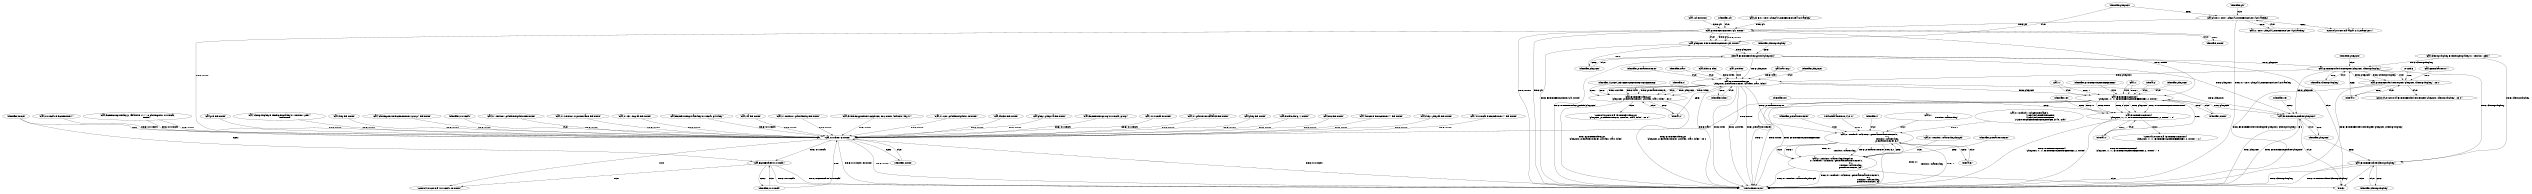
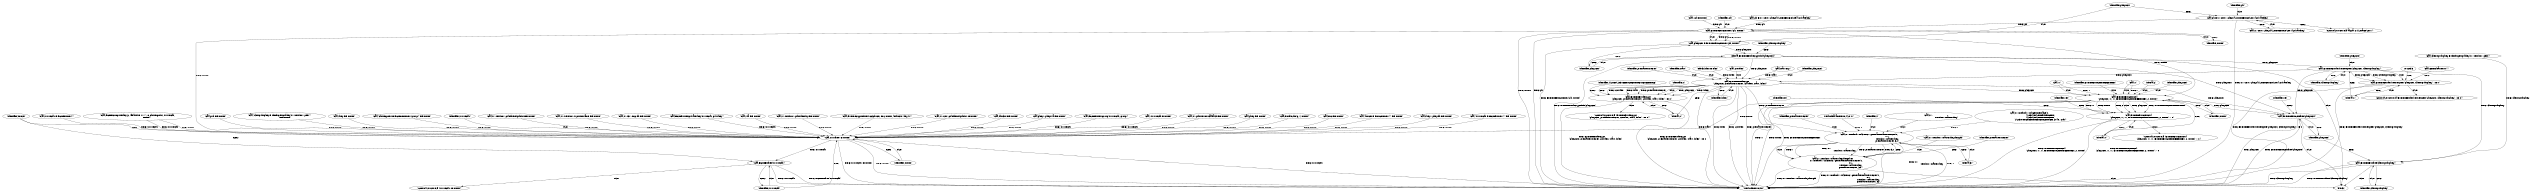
edge "(Call,client_pub_pkey = X509_get_pubkey(s->session->peer))" -> "(Call,EVP_PKEY_derive_set_peer(pkey_ctx, client_pub_pkey))": removed, label "DDG: client_pub_pkey"
node "(Call,inlen = Tlen)": label "(Call,inlen = Tlen)" -> "(Block,inlen = Tlen)"
edge "(Call,srvr_free != NULL)" -> "(ControlStructure,if (srvr_ecdh != NULL))": removed, label "AST:"
